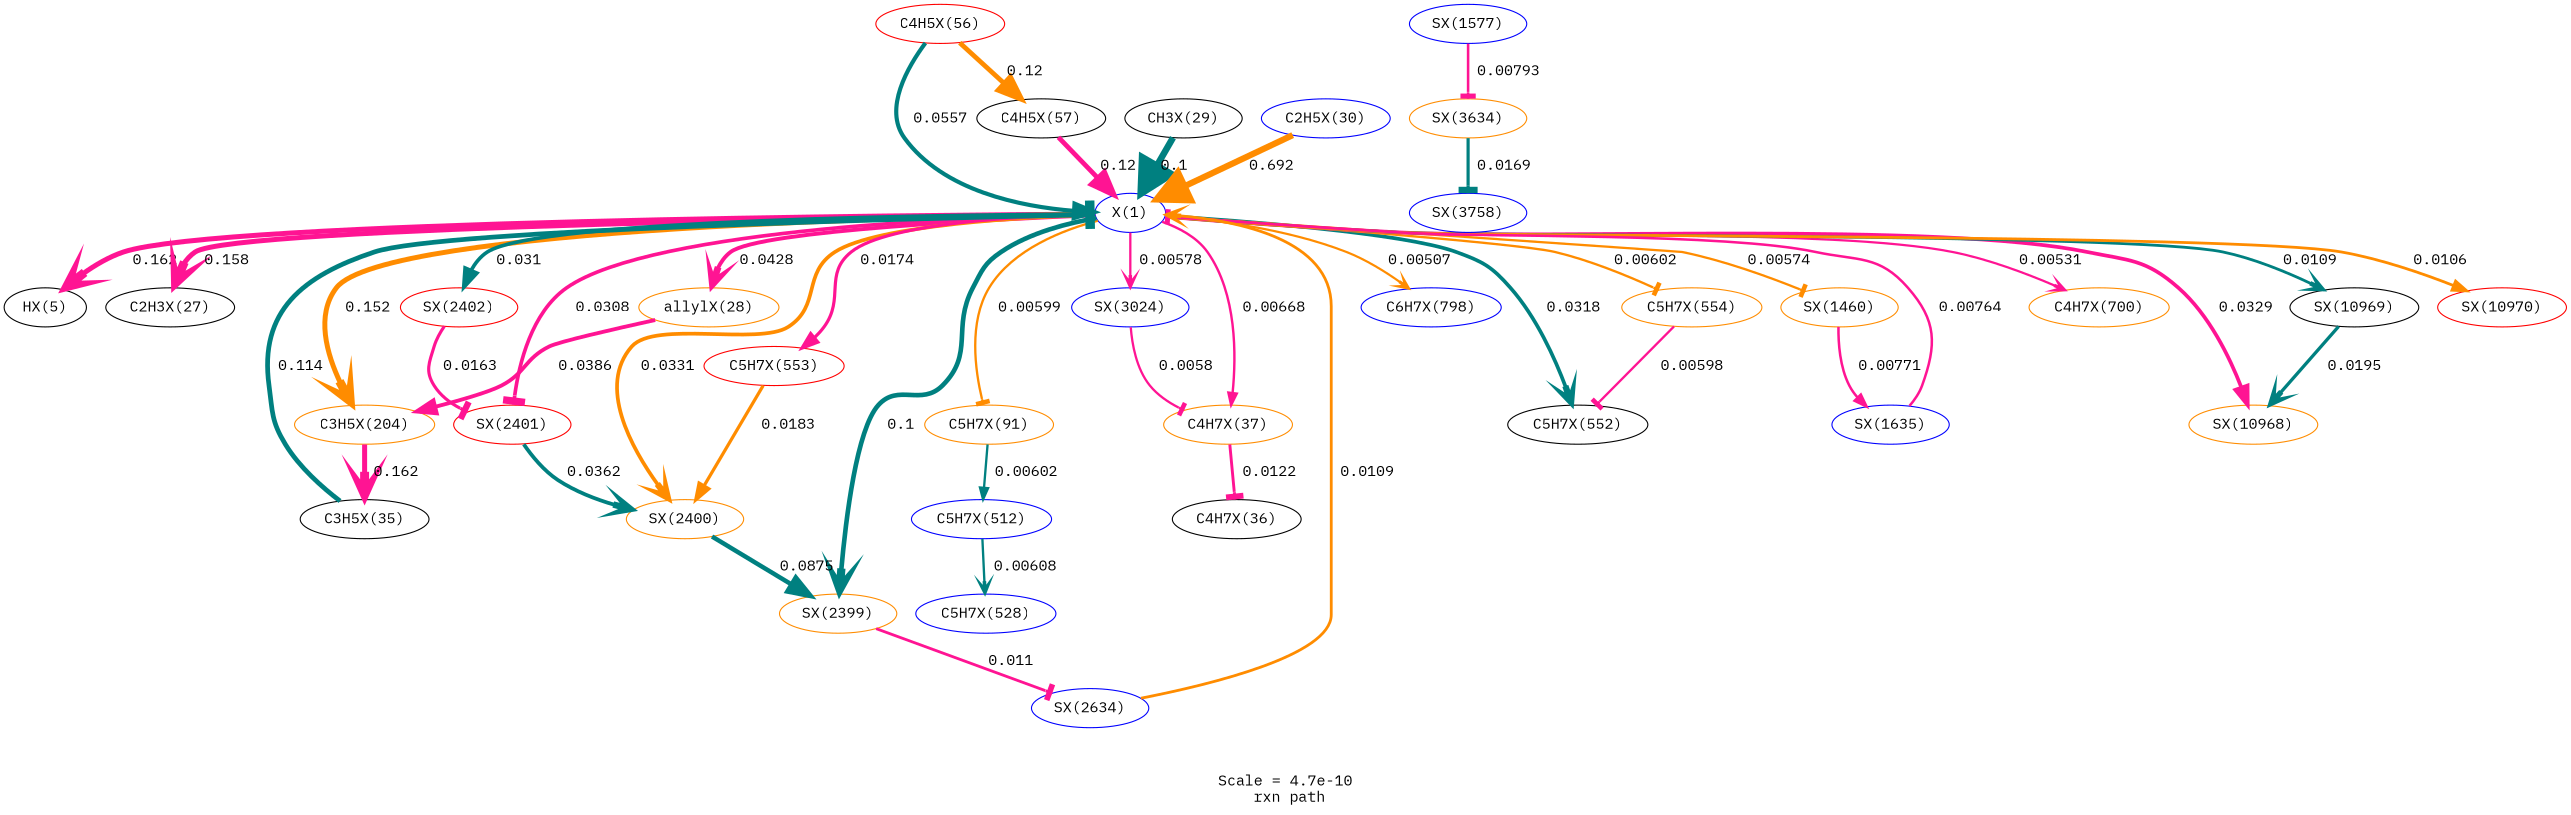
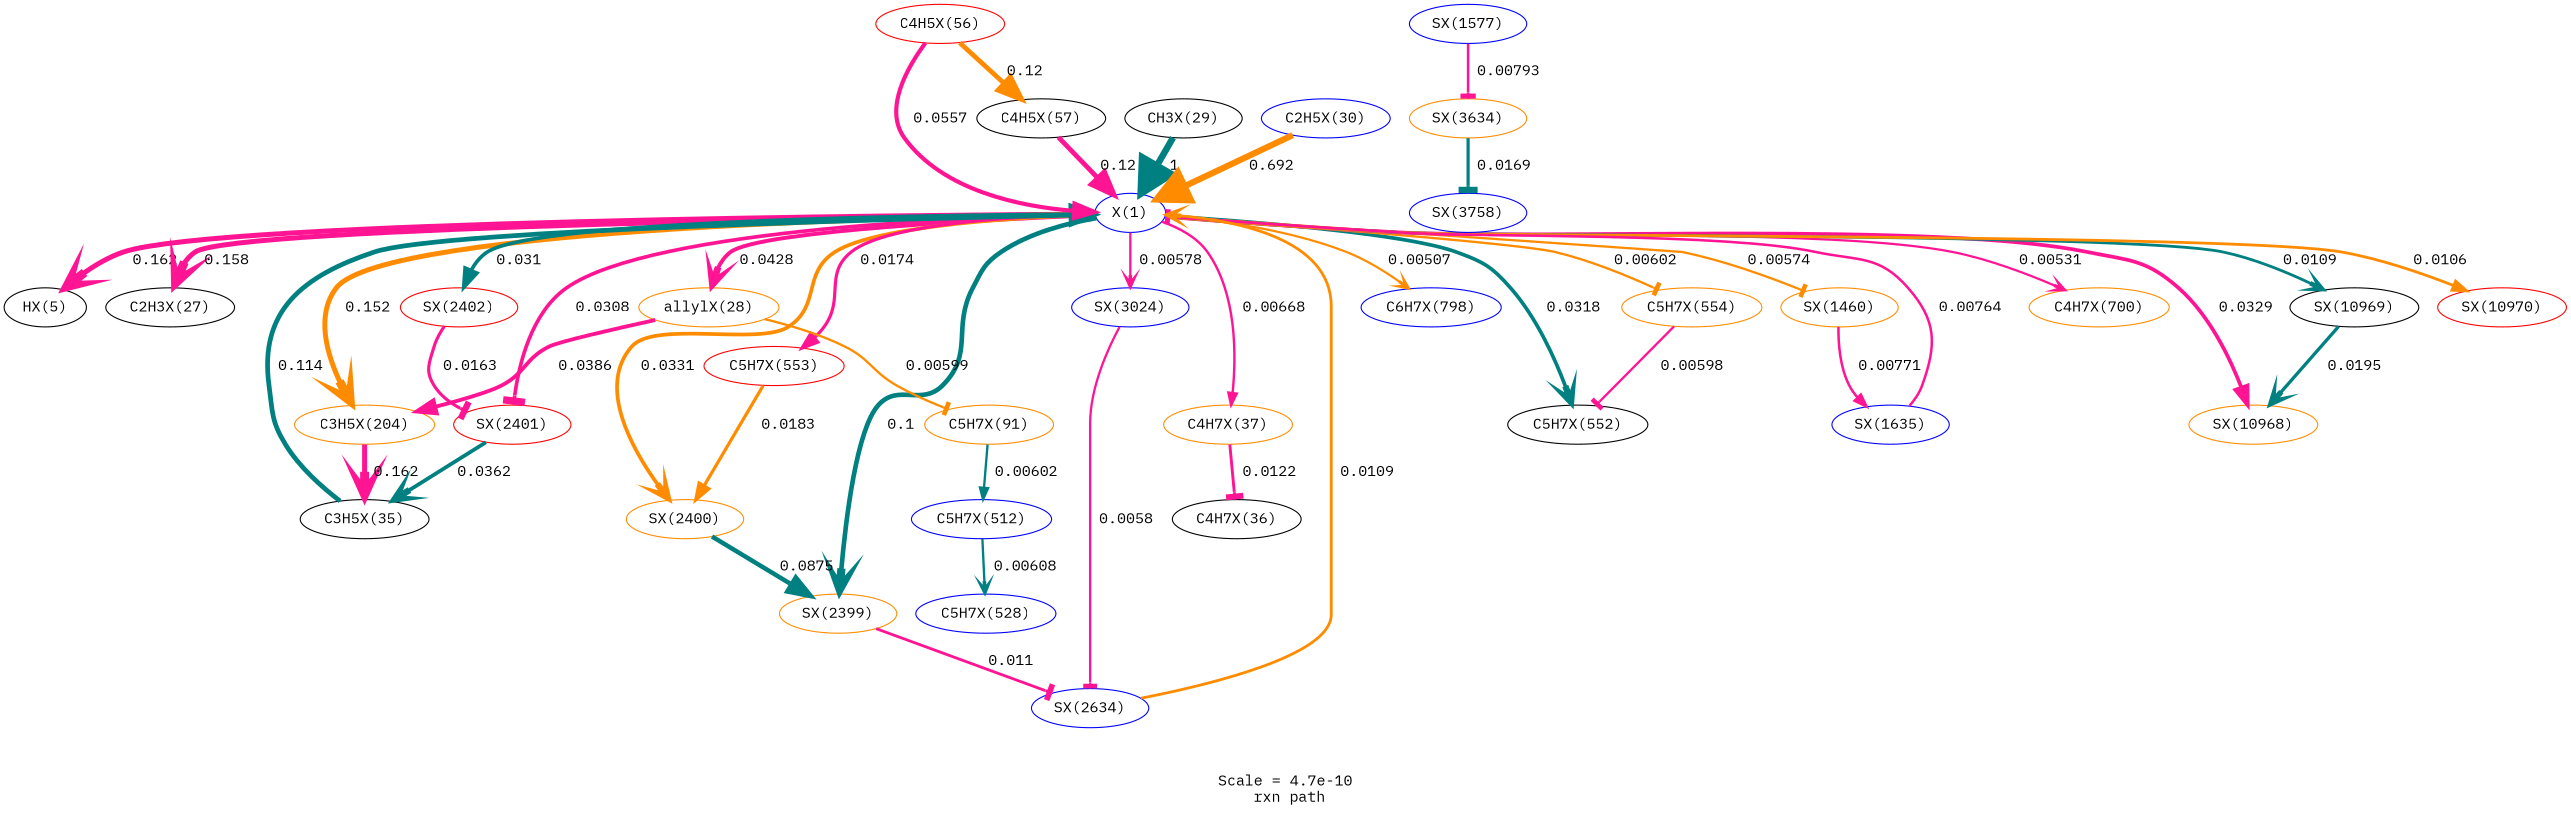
edge "CH3X(29)" -> "X(1)": label " 0.1" -> " 1"
edge "C4H5X(56)" -> "X(1)": color teal -> deeppink
edge "C3H5X(35)" -> "X(1)": arrowhead tee -> normal
edge "X(1)" -> "C5H7X(91)": now "allylX(28)" -> "C5H7X(91)"
edge "SX(3024)" -> "C4H7X(37)": now "SX(3024)" -> "SX(2634)"
edge "SX(2401)" -> "SX(2400)": now "SX(2401)" -> "C3H5X(35)"
